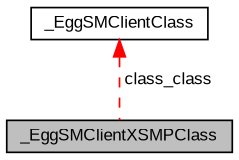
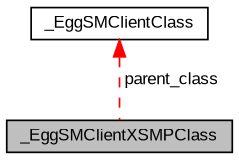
edge "_EggSMClientXSMPClass" -> "_EggSMClientClass": label " class_class" -> " parent_class"
